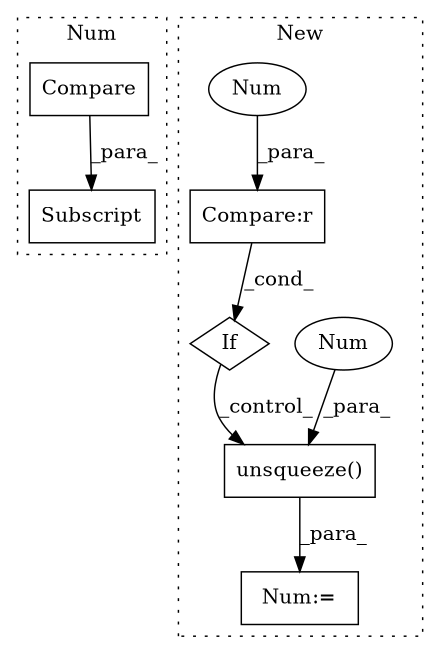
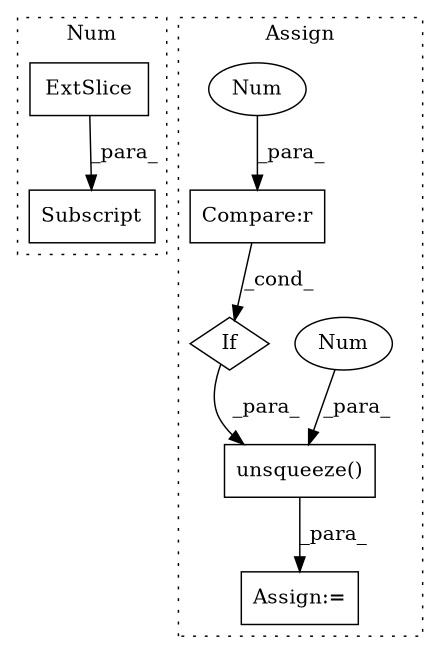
cluster "New": label "New" -> "Assign"
node "Compare": label "Compare" -> "ExtSlice"
edge "If" -> "unsqueeze()": label "_control_" -> "_para_"
node "Num:=": label "Num:=" -> "Assign:="
